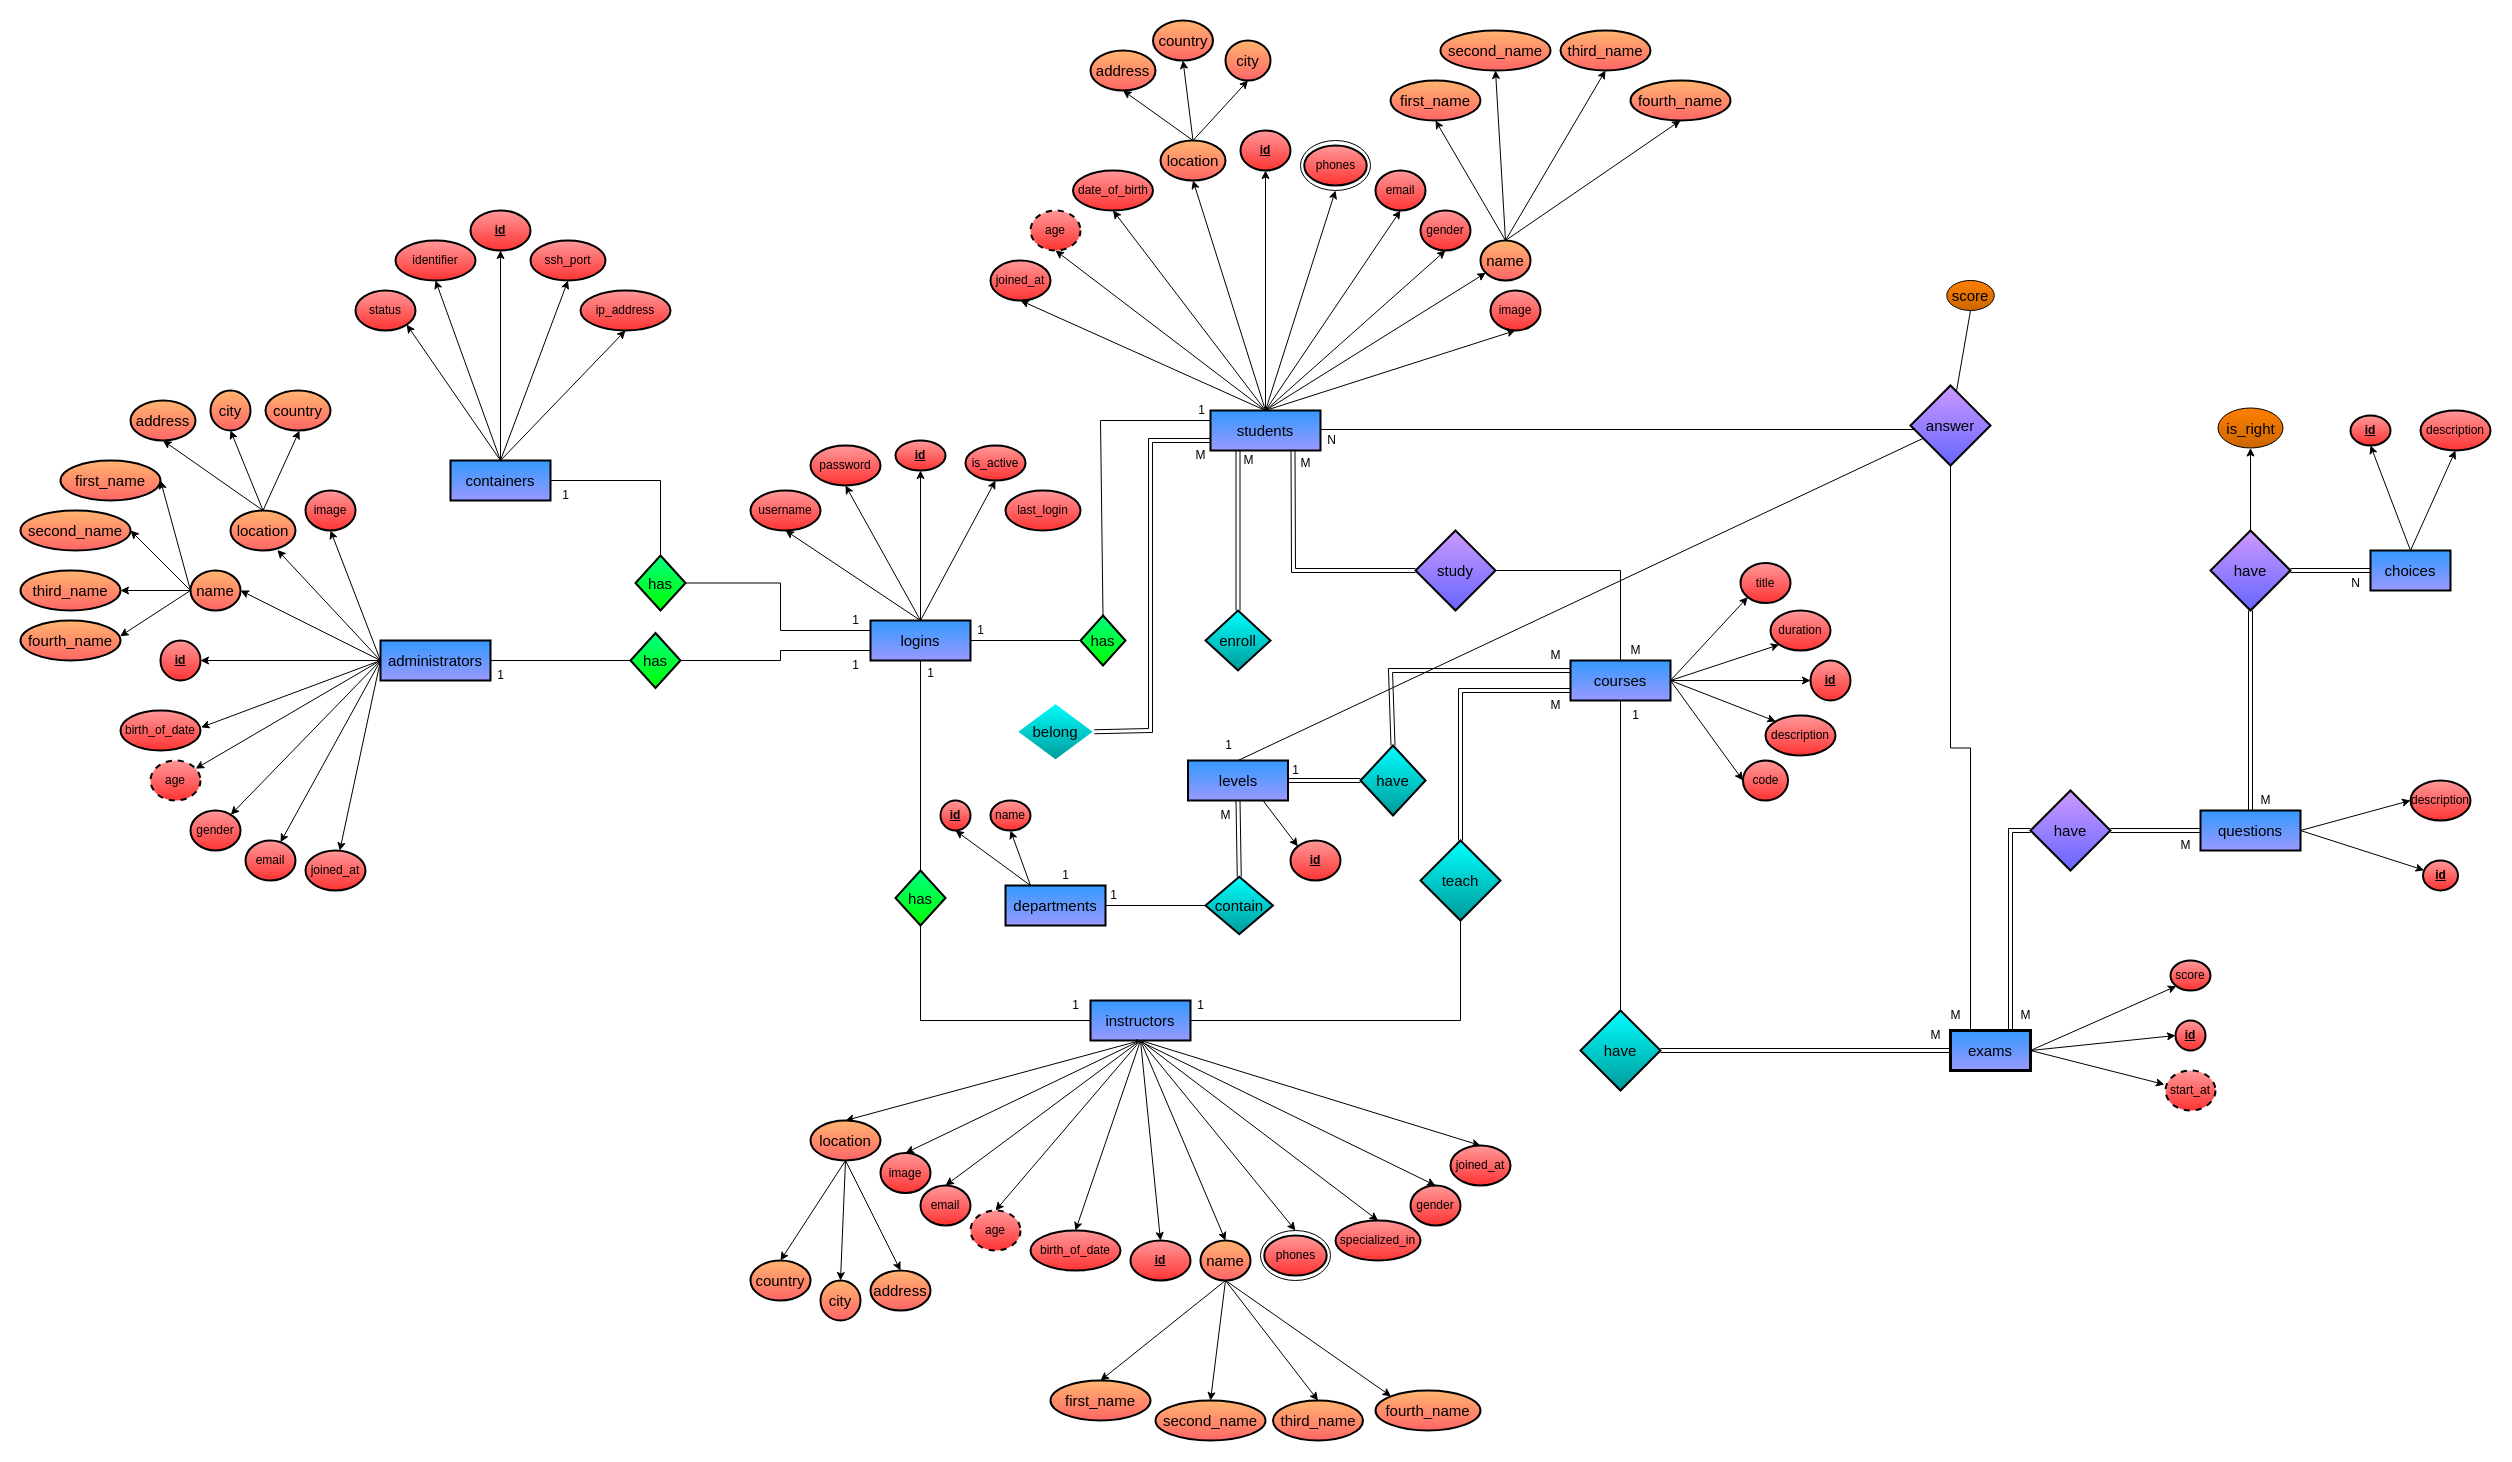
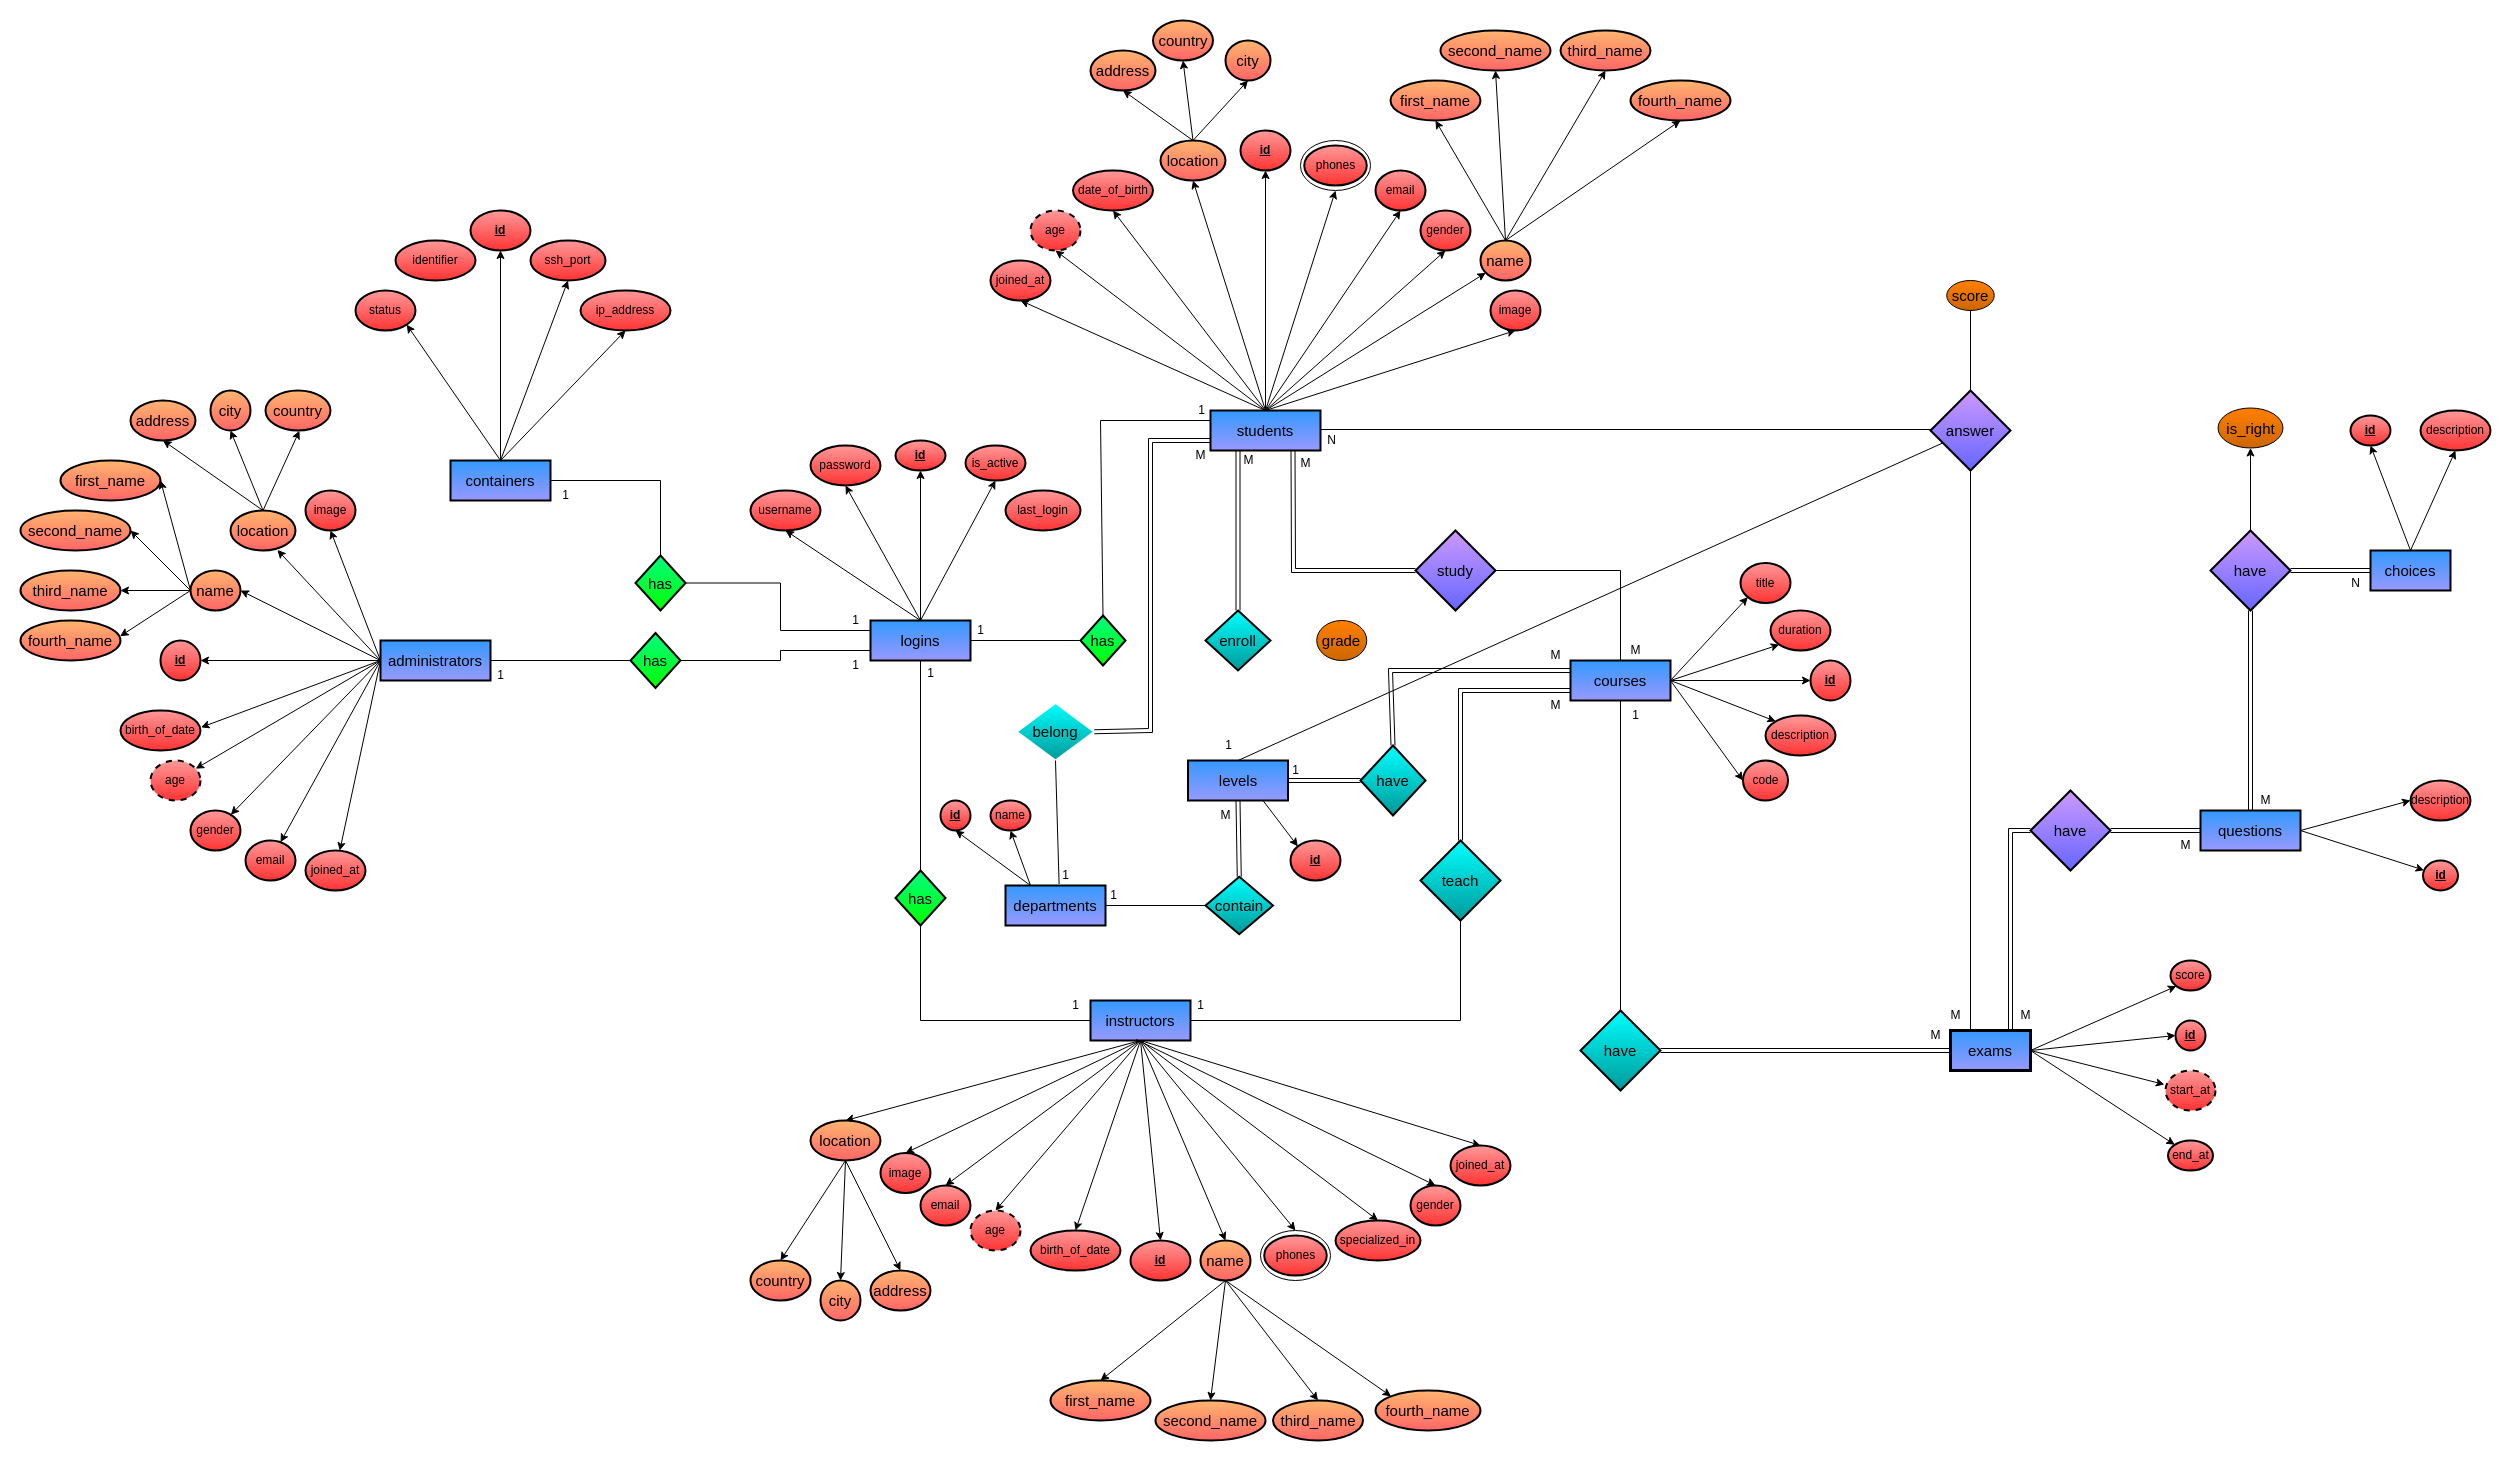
edge "containers" -> "identifier": removed
node "answer": moved (1951, 426) -> (1971, 431)
node "grade": added
edge "belong" -- "departments": added
edge "exams" -> "end_at": added
node "end_at": added
